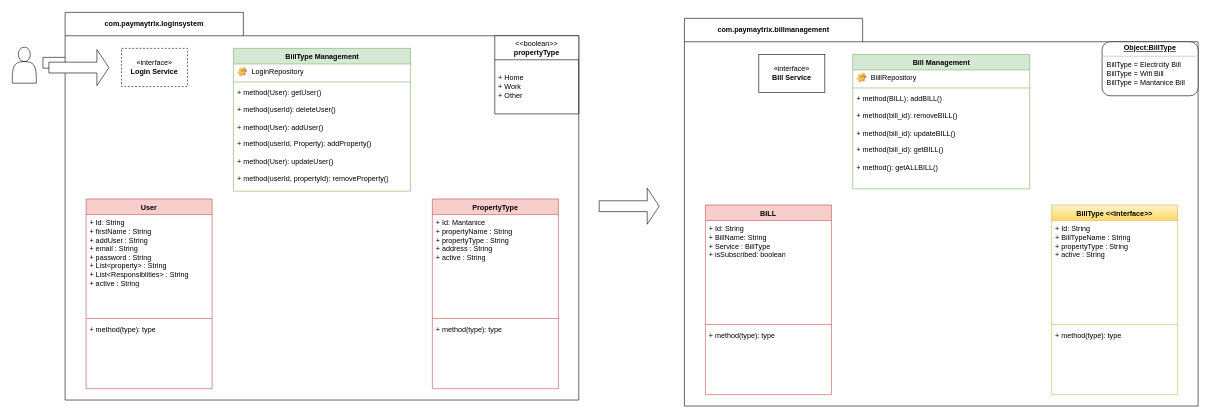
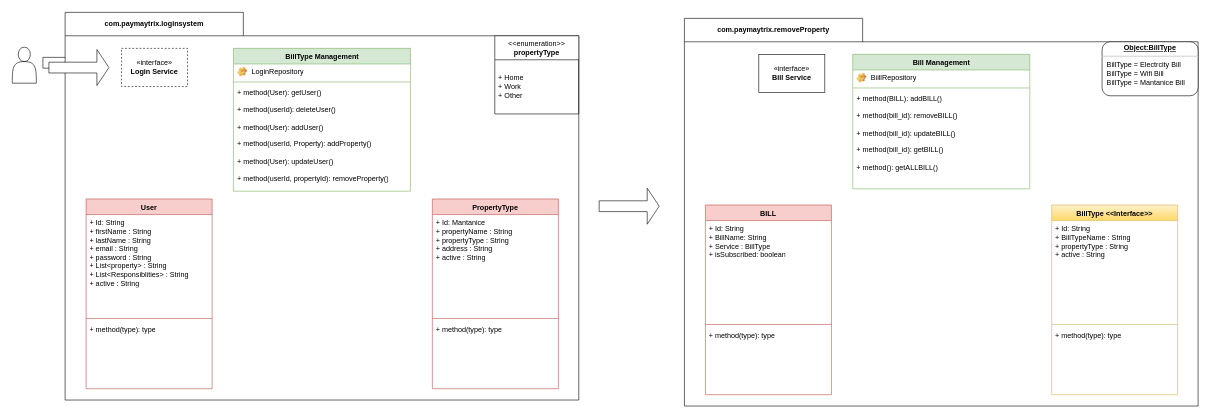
node "com.paymaytrix.billmanagement": label "com.paymaytrix.billmanagement" -> "com.paymaytrix.removeProperty"
node "<<boolean>> propertyType": label "<<boolean>> propertyType" -> "<<enumeration>> propertyType"
node "+ Id: String + firstName : String + addUser : String + email : String + password : String + List<property> : String + List<Responsiblities> : String + active : String": label "+ Id: String + firstName : String + addUser : String + email : String + password : String + List<property> : String + List<Responsiblities> : String + active : String" -> "+ Id: String + firstName : String + lastName : String + email : String + password : String + List<property> : String + List<Responsiblities> : String + active : String"
